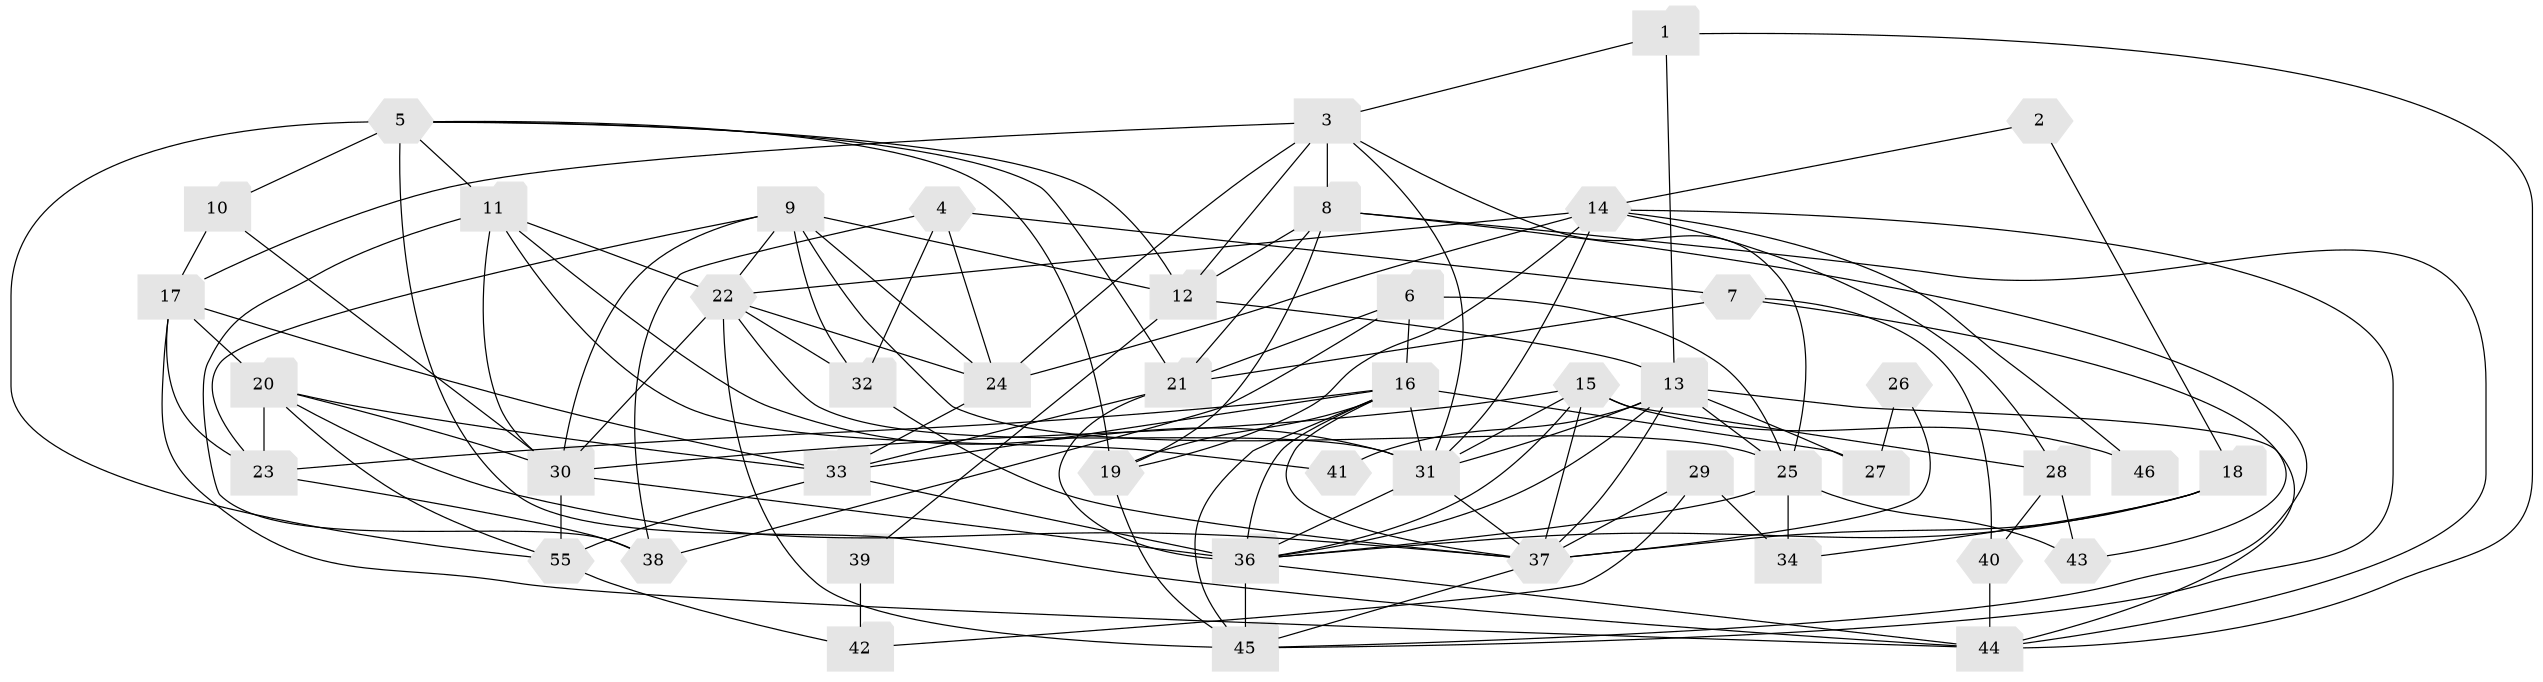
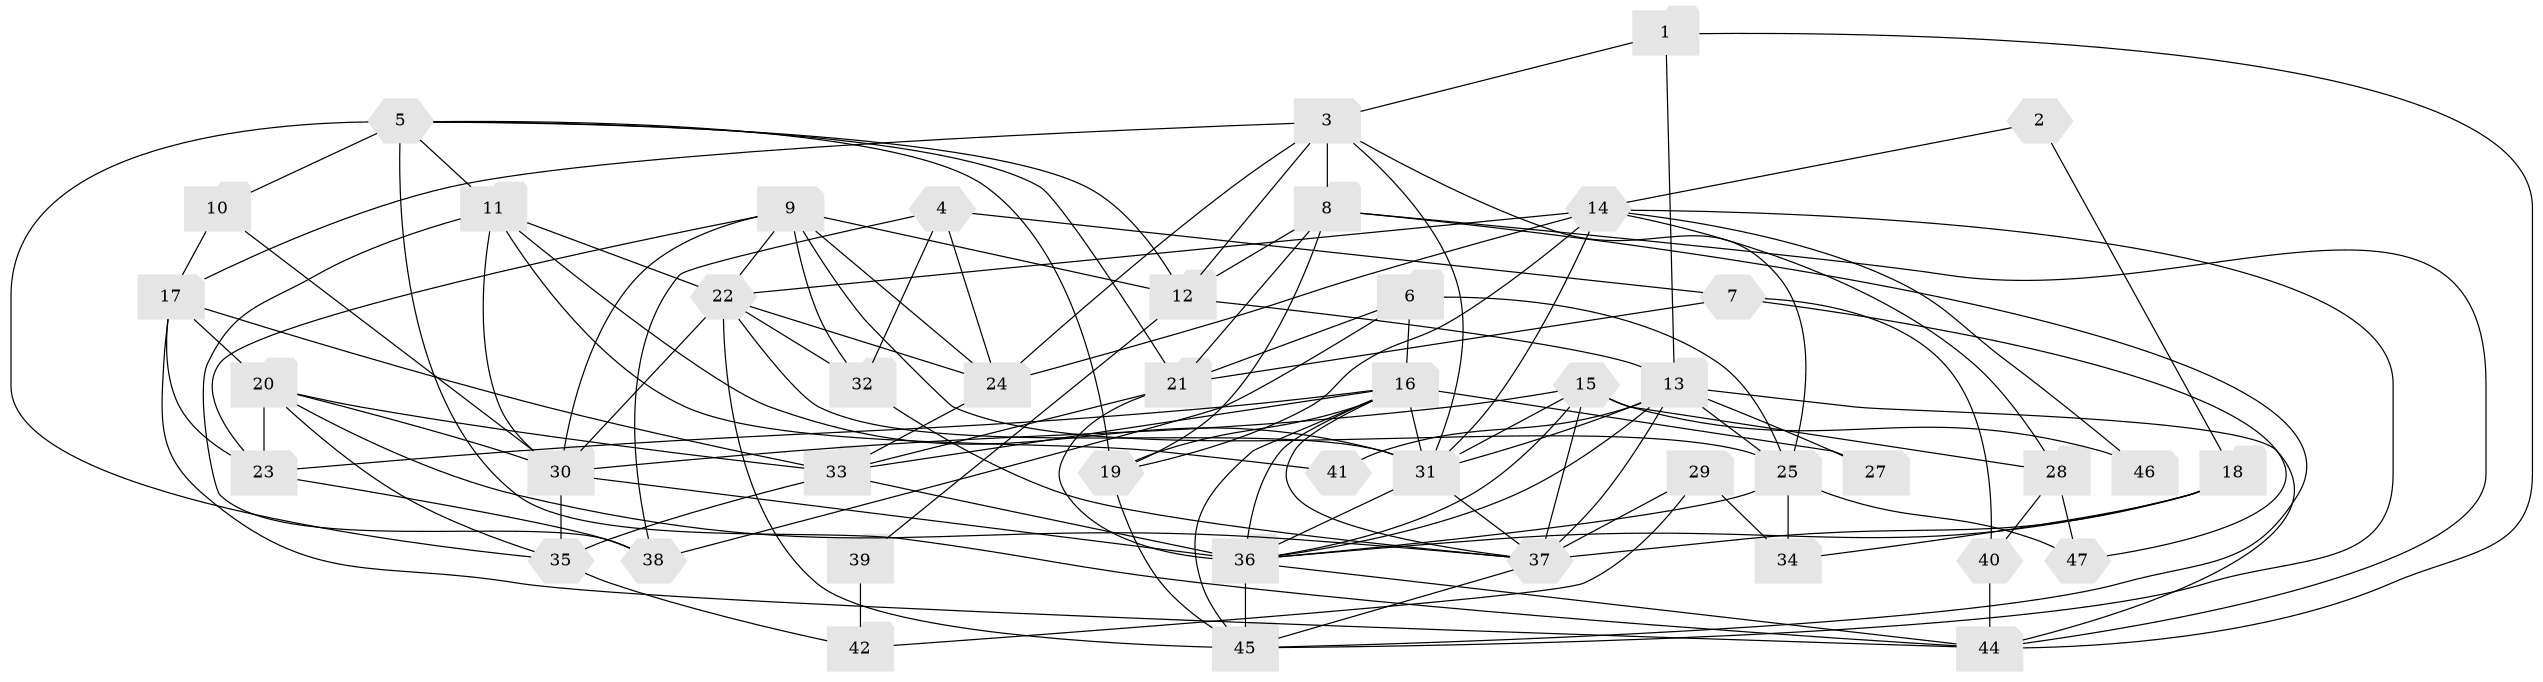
node "26": removed
node "55": label "55" -> "35"
node "43": label "43" -> "47"
